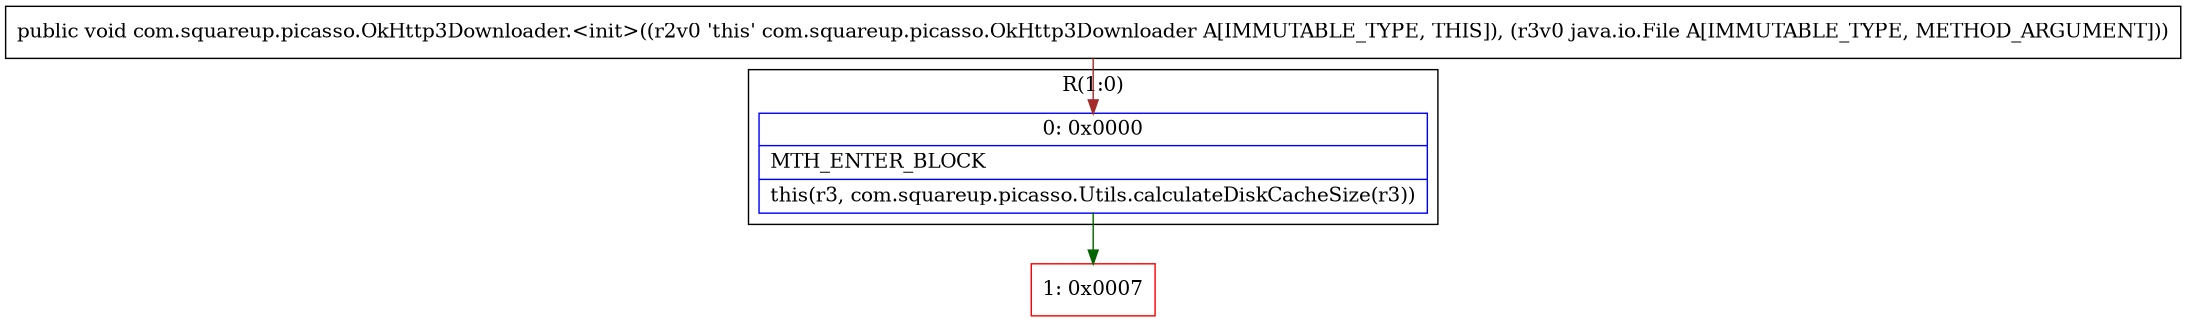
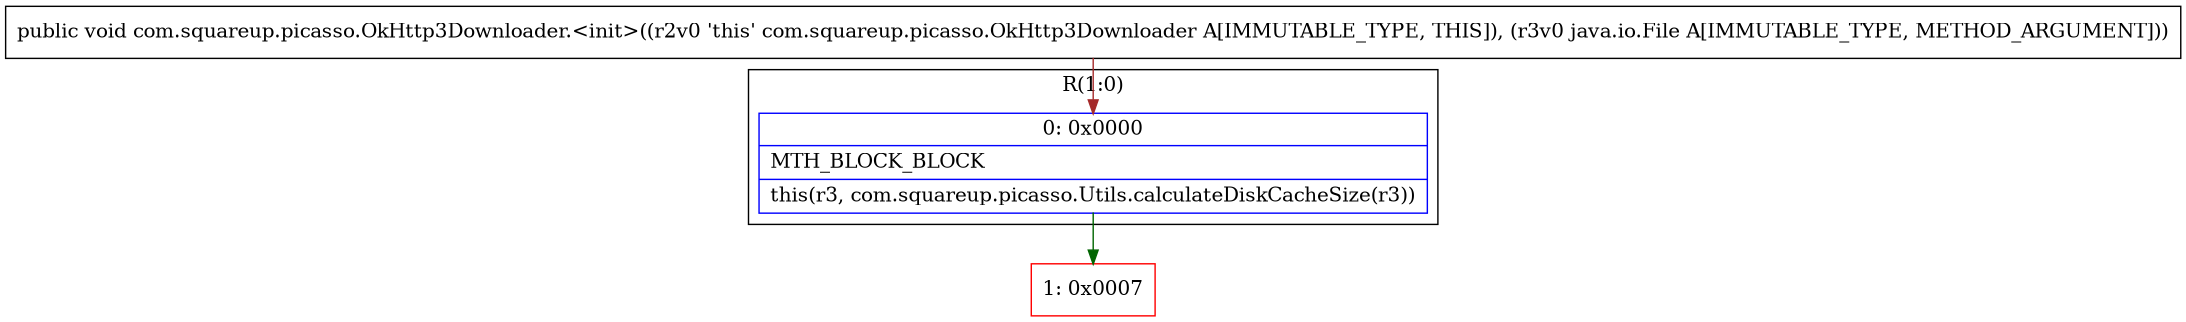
node "0: 0x0000": text "MTH_ENTER_BLOCK" -> "MTH_BLOCK_BLOCK"
